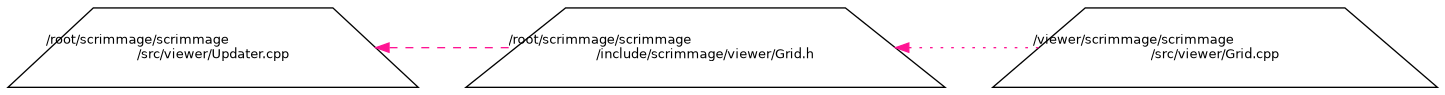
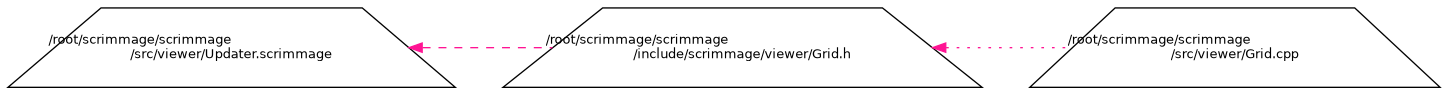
node "/root/scrimmage/scrimmage /src/viewer/Updater.cpp": label "/root/scrimmage/scrimmage /src/viewer/Updater.cpp" -> "/root/scrimmage/scrimmage /src/viewer/Updater.scrimmage"
node "/viewer/scrimmage/scrimmage /src/viewer/Grid.cpp": label "/viewer/scrimmage/scrimmage /src/viewer/Grid.cpp" -> "/root/scrimmage/scrimmage /src/viewer/Grid.cpp"
